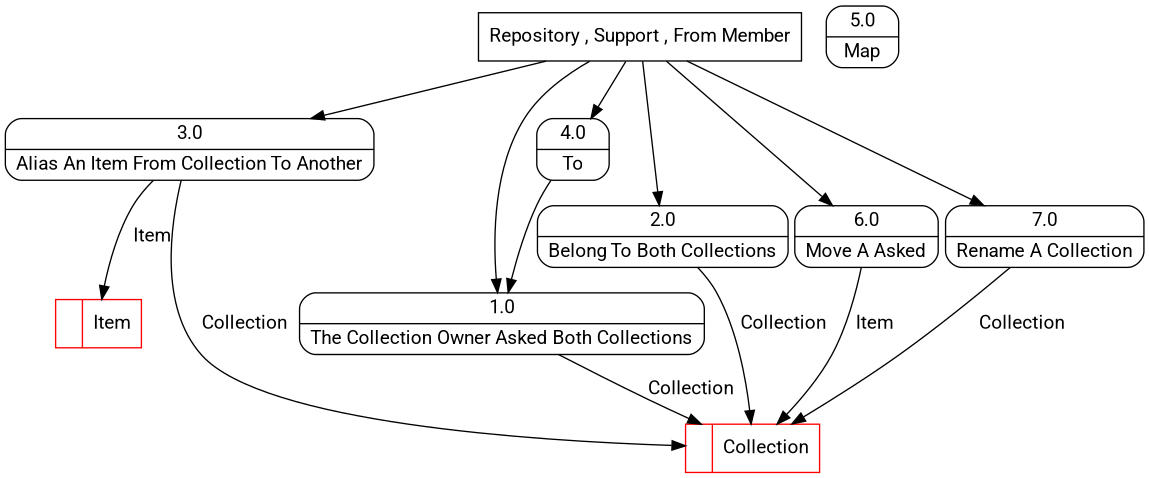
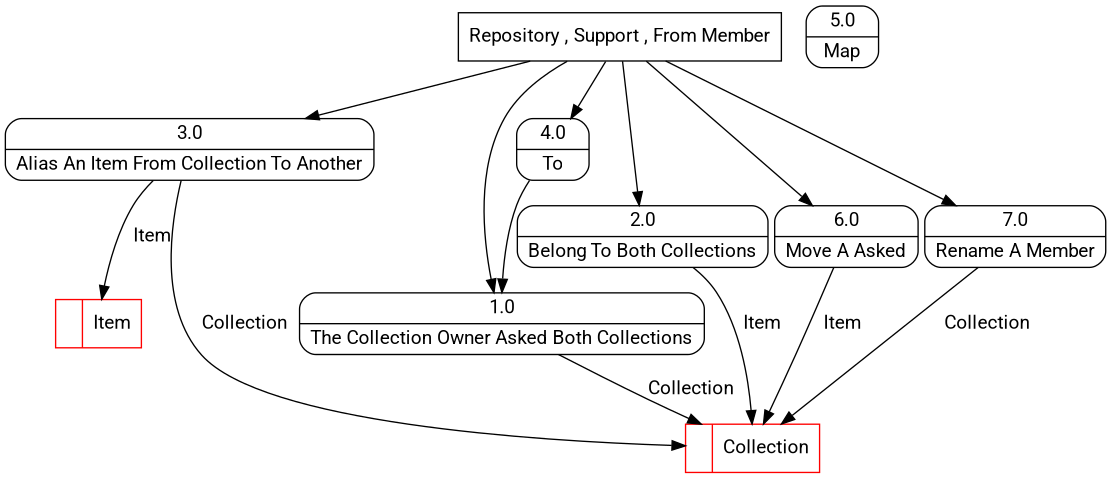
node "7.0": text "Rename A Collection" -> "Rename A Member"
edge "2.0" -> "Collection": label "Collection" -> "Item"
